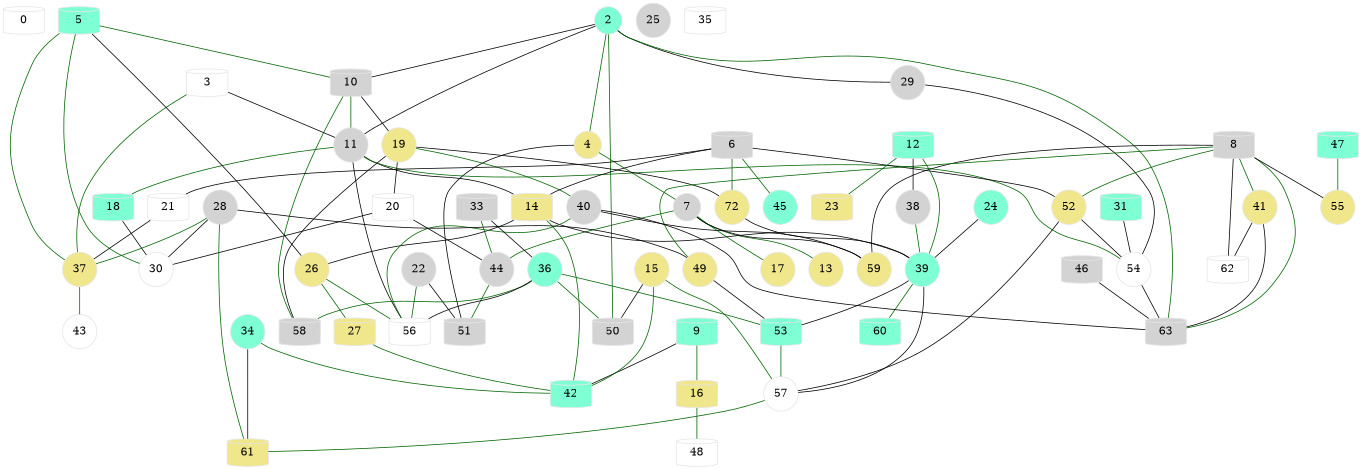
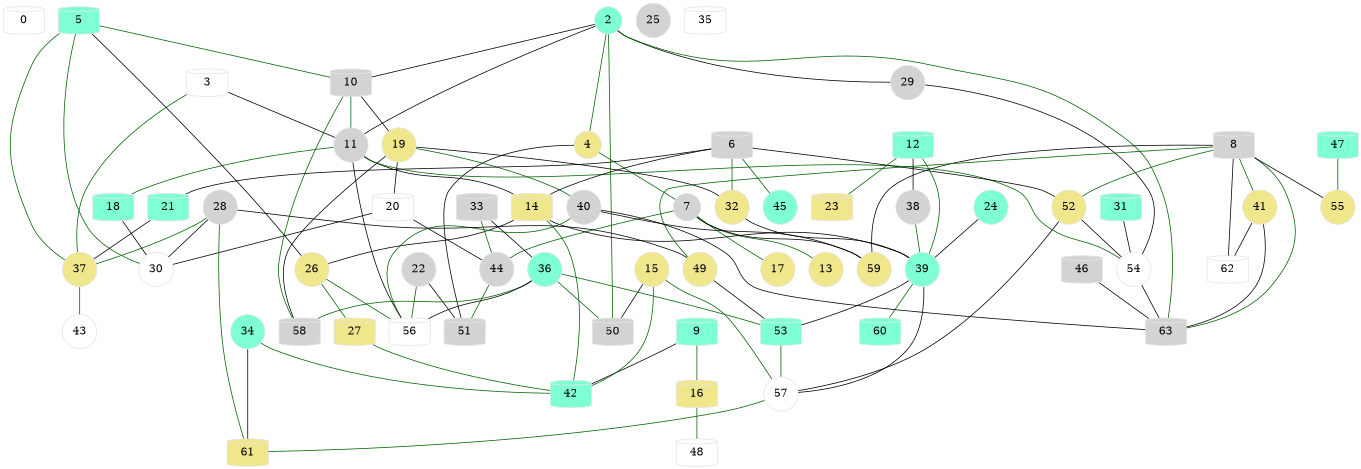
node "21": fillcolor white -> aquamarine
node "72": label "72" -> "32"
